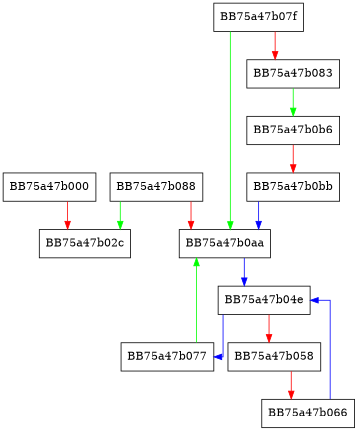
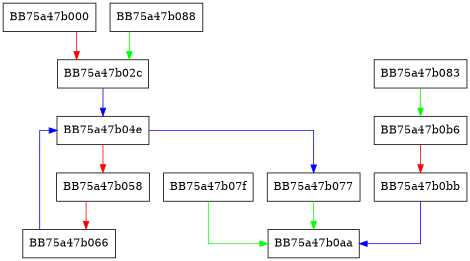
edge "BB75a47b07f" -> "BB75a47b083": removed
edge "BB75a47b088" -> "BB75a47b0aa": removed
edge "BB75a47b0aa" -> "BB75a47b04e": now "BB75a47b02c" -> "BB75a47b04e"
